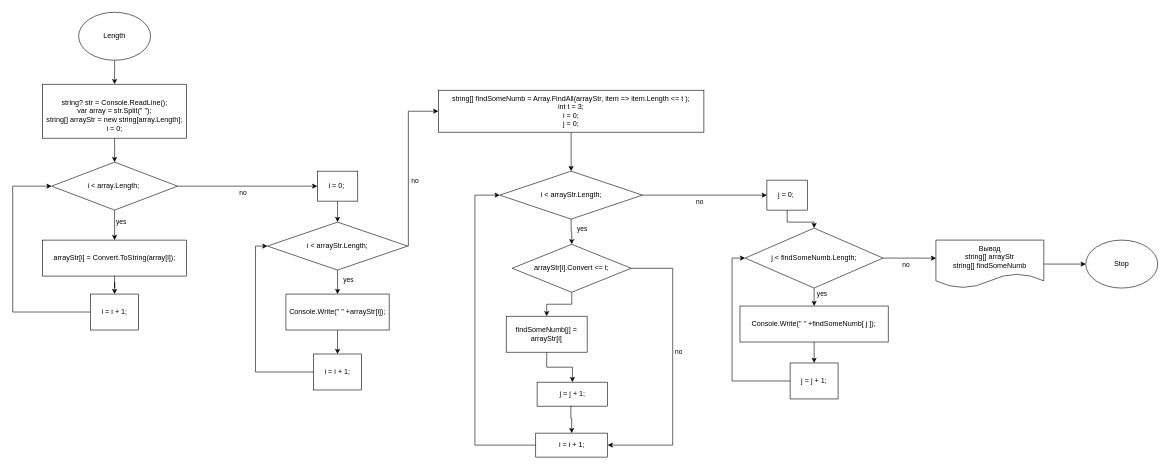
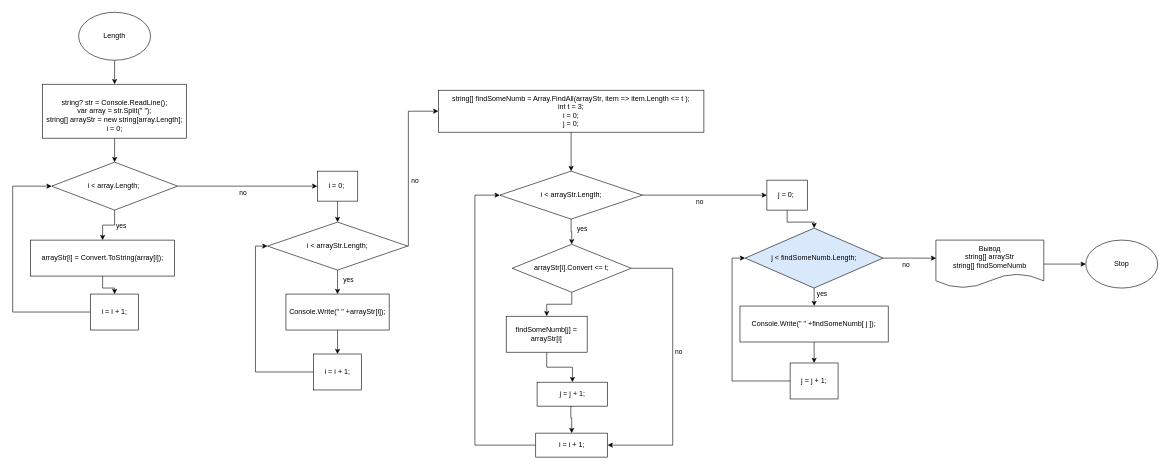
node "arrayStr[i] = Convert.ToString(array[i]);": moved (114, 258) -> (102, 258)
node "j < findSomeNumb.Length;": fillcolor #ffffff -> #dae8fc
